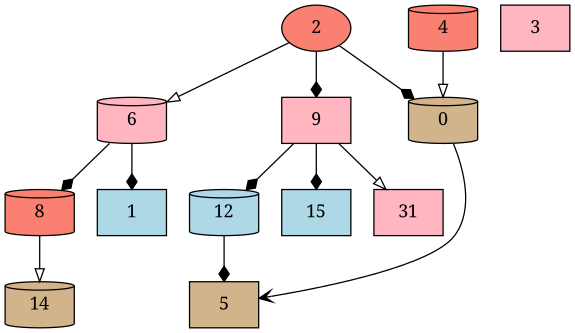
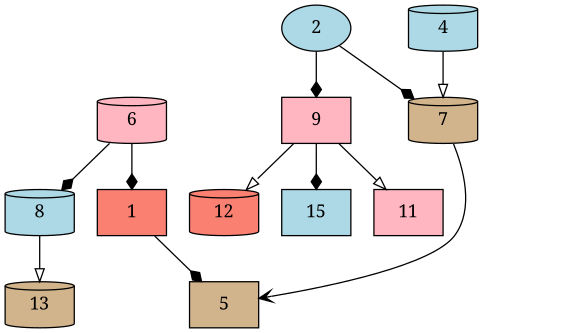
node "2": fillcolor salmon -> lightblue
node "4": fillcolor salmon -> lightblue
node "3": removed
edge "2" -> "6": removed
node "0": label "0" -> "7"
edge "9" -> "12": arrowhead diamond -> onormal
node "8": fillcolor salmon -> lightblue
node "1": fillcolor lightblue -> salmon
node "12": fillcolor lightblue -> salmon
node "31": label "31" -> "11"
edge "12" -> "5": now "1" -> "5"
node "14": label "14" -> "13"
